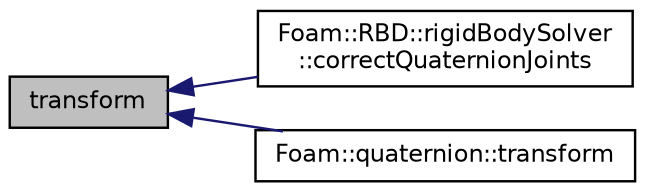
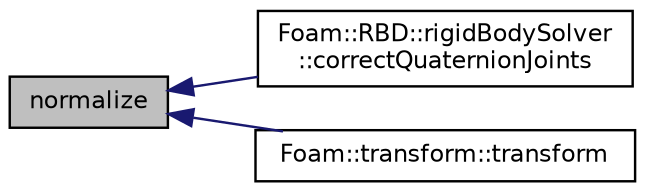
node "transform": label "transform" -> "normalize"
node "Foam::quaternion::transform": label "Foam::quaternion::transform" -> "Foam::transform::transform"
